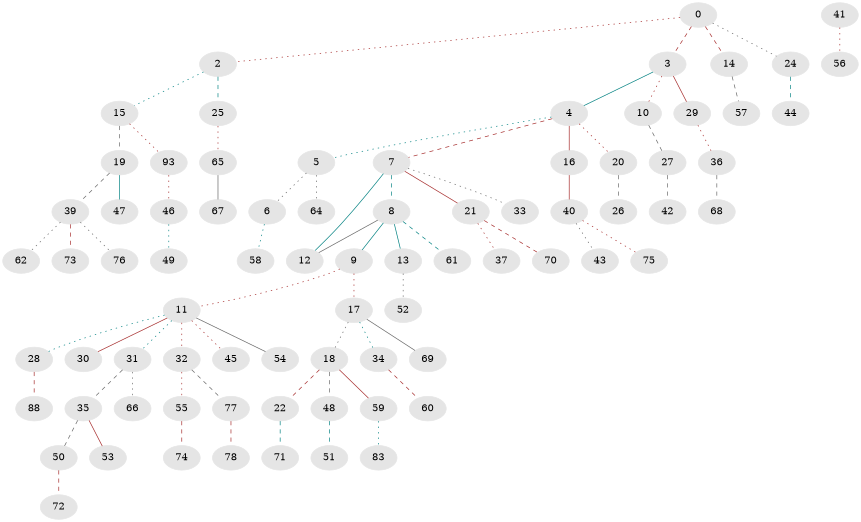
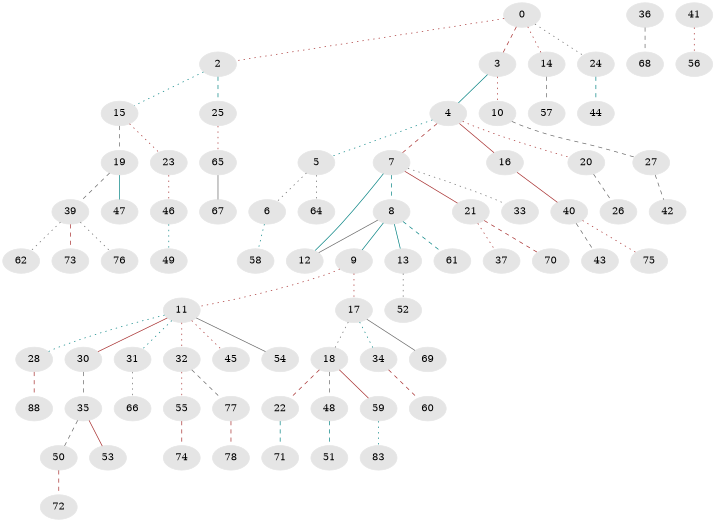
edge "0" -- "14": style dashed -> dotted
node "29": removed
node "93": label "93" -> "23"
edge "40" -- "43": style dotted -> dashed
edge "31" -- "35": now "30" -- "35"
